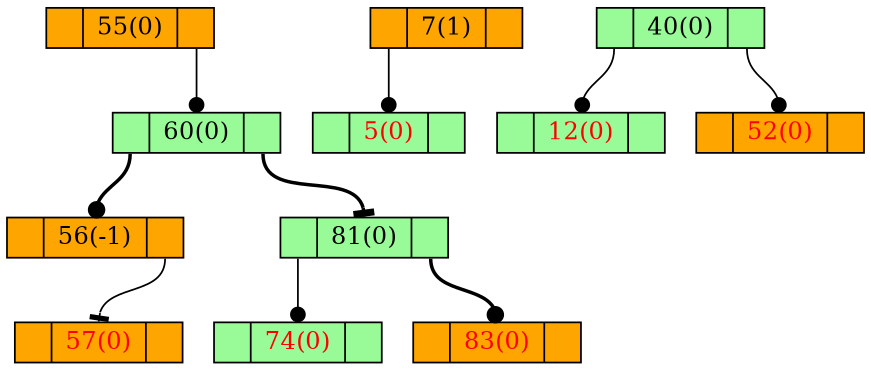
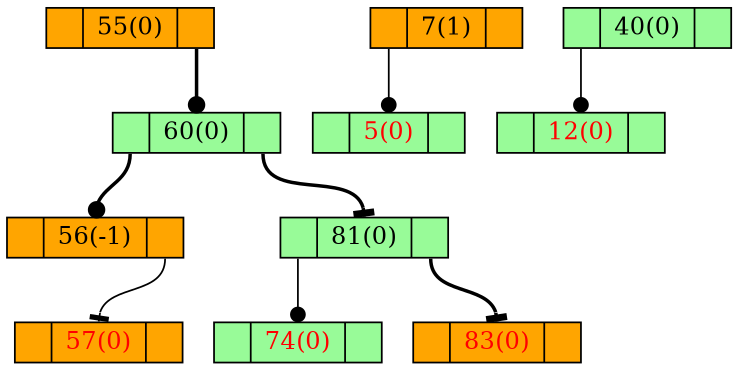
edge "55(0)" -> "60(0)": style solid -> bold
node "52(0)": removed
edge "81(0)" -> "83(0)": arrowhead dot -> tee
